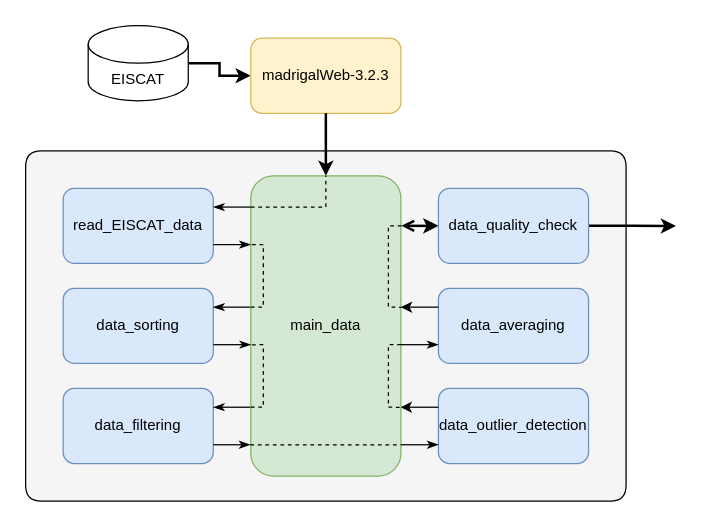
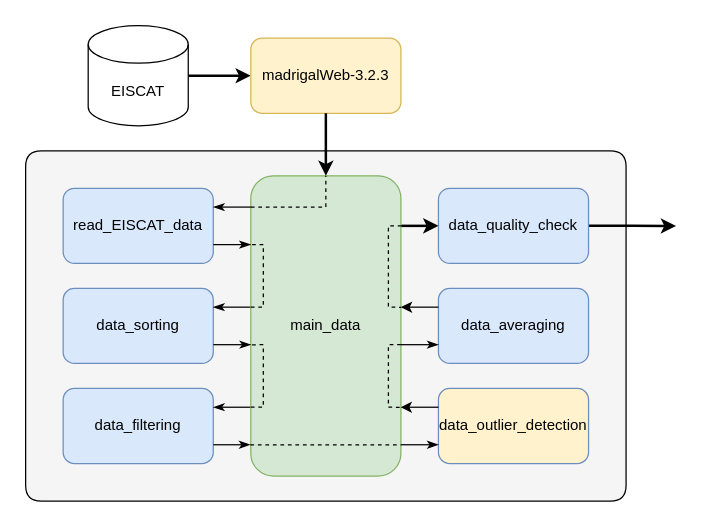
node "EISCAT": size 100x75 -> 100x100
edge "data_quality_check" -- "main_data": arrowhead open -> none
node "data_outlier_detection": fillcolor #dae8fc -> #fff2cc
